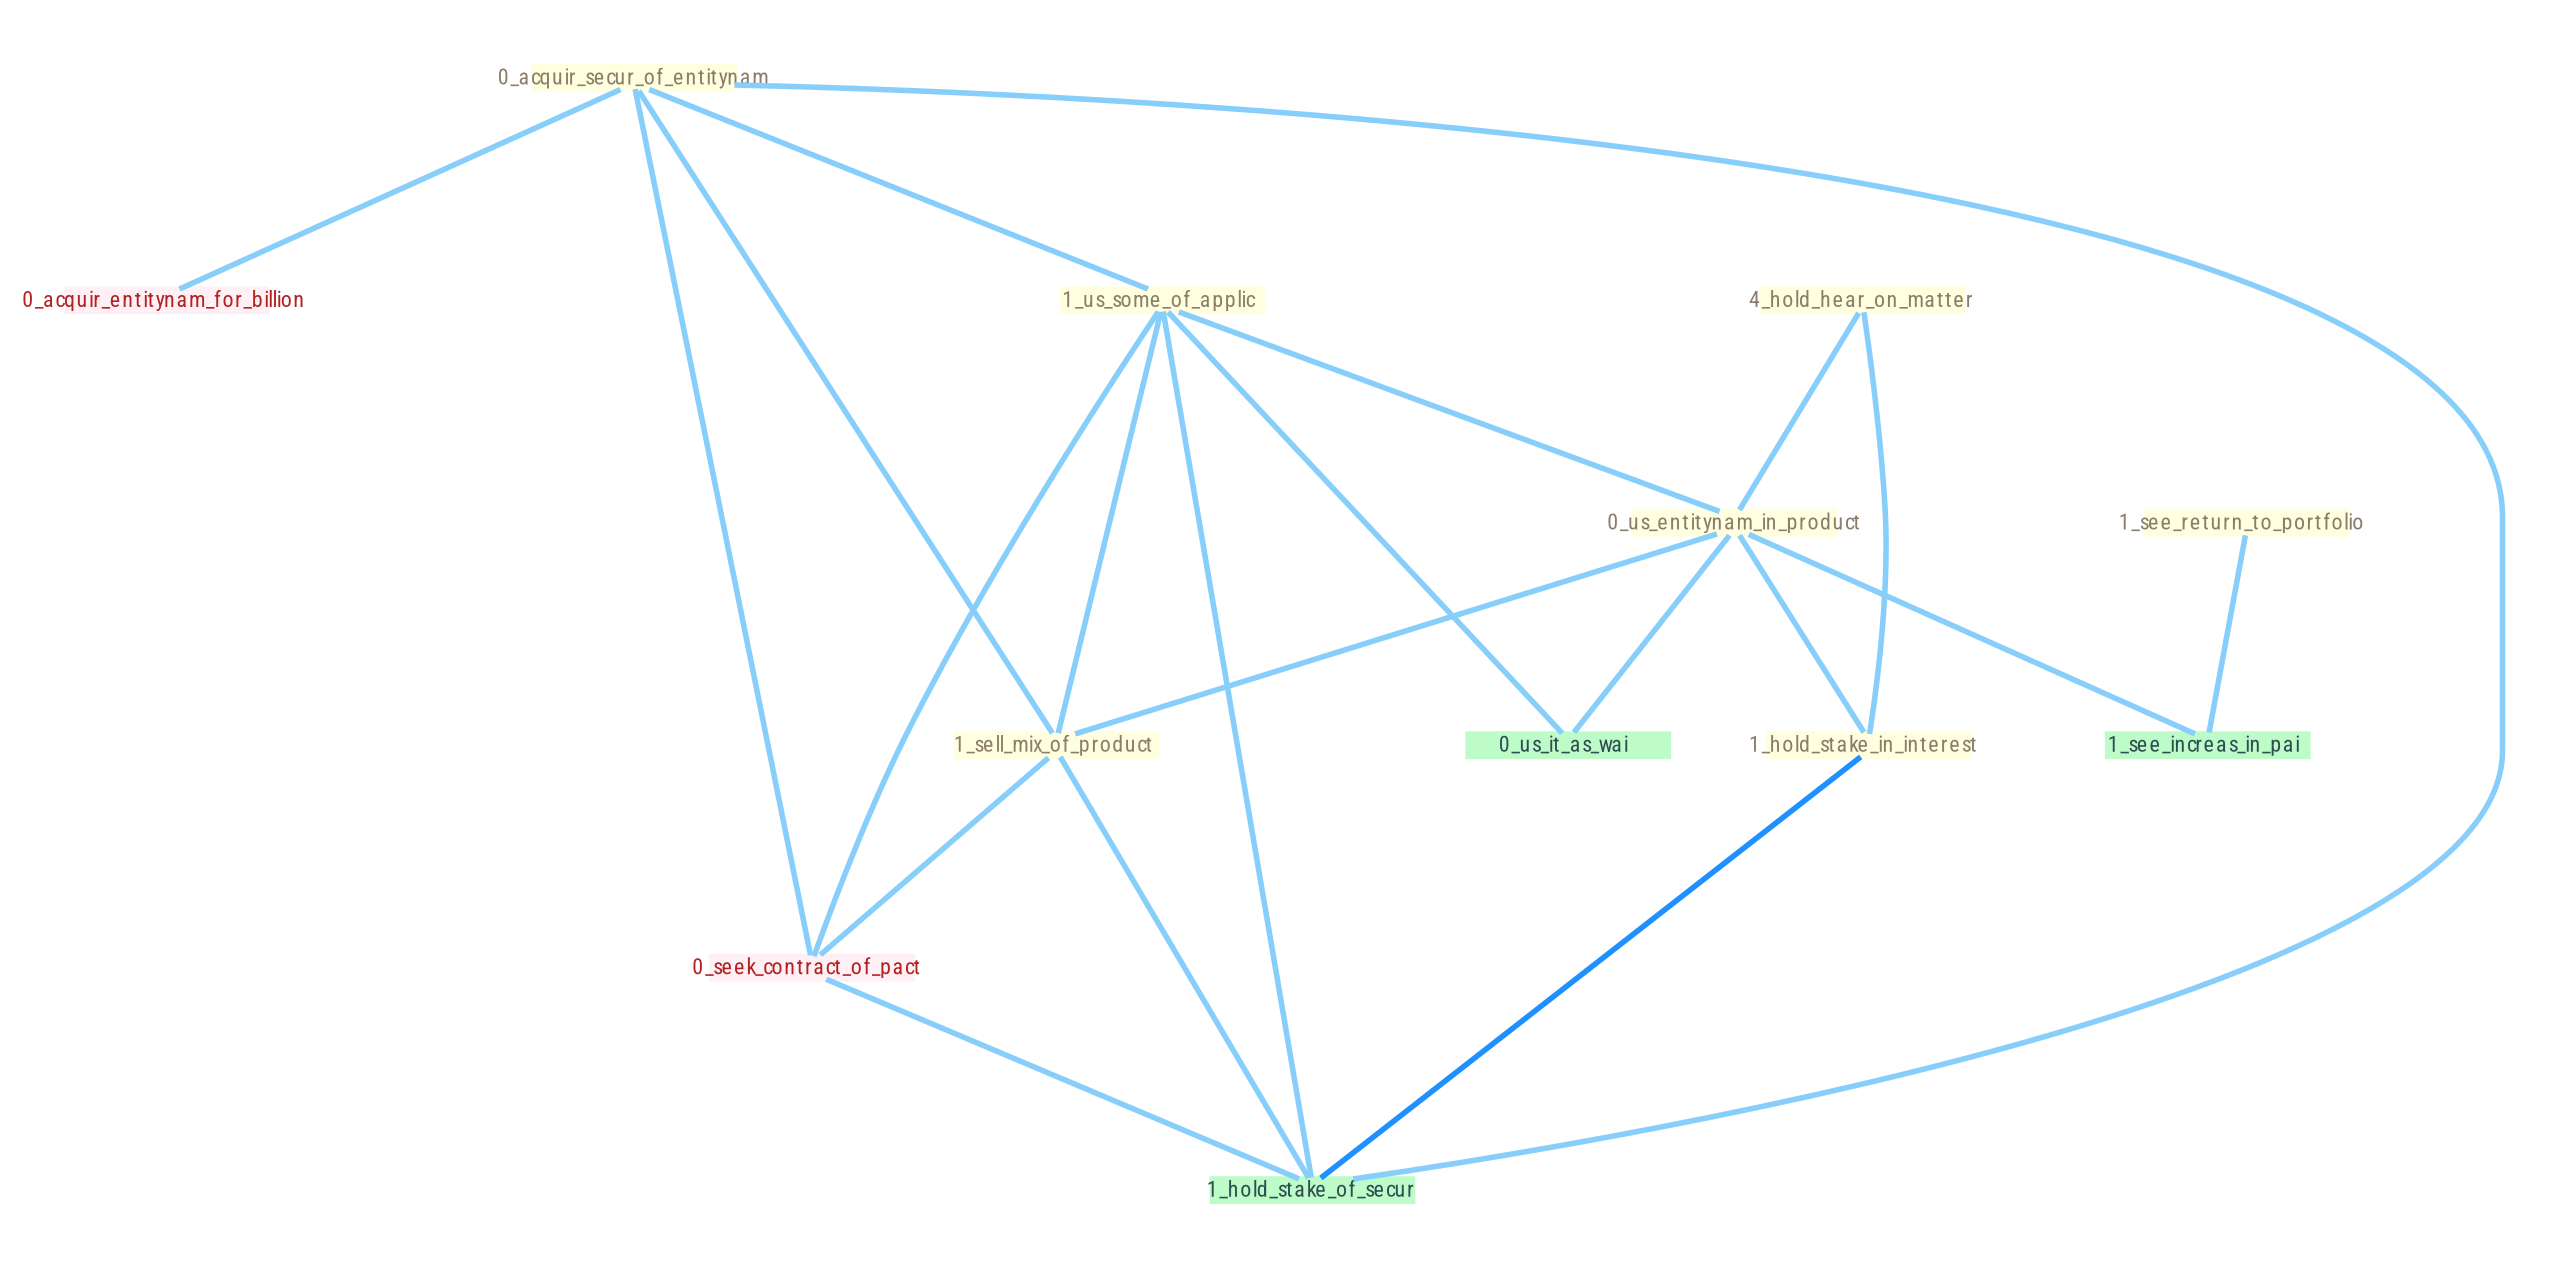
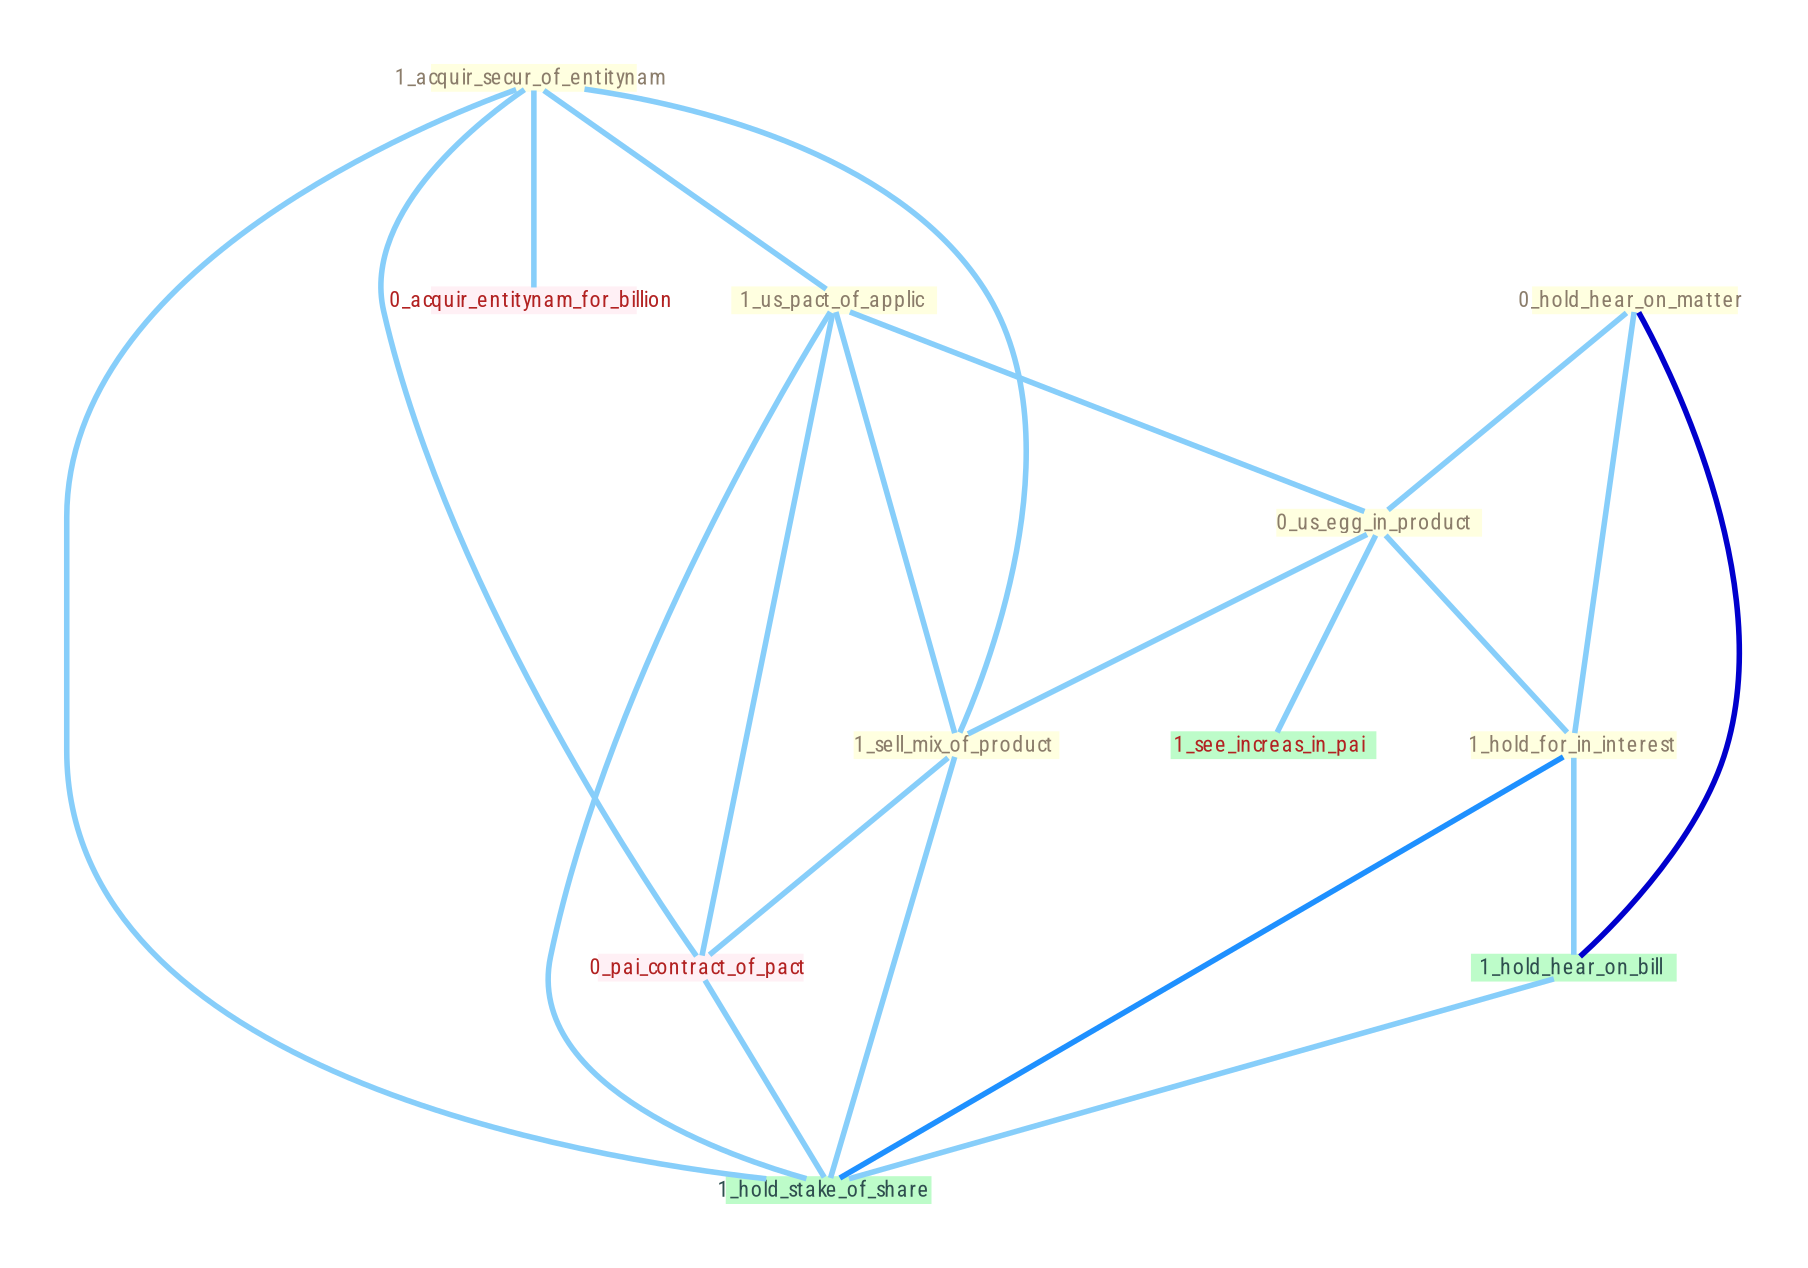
node "0_acquir_secur_of_entitynam": label "0_acquir_secur_of_entitynam" -> "1_acquir_secur_of_entitynam"
node "1_us_some_of_applic": label "1_us_some_of_applic" -> "1_us_pact_of_applic"
node "4_hold_hear_on_matter": label "4_hold_hear_on_matter" -> "0_hold_hear_on_matter"
node "0_us_entitynam_in_product": label "0_us_entitynam_in_product" -> "0_us_egg_in_product"
node "1_see_return_to_portfolio": removed
node "0_us_it_as_wai": removed
node "1_hold_stake_in_interest": label "1_hold_stake_in_interest" -> "1_hold_for_in_interest"
node "1_see_increas_in_pai": fontcolor #2f4f4f -> #b22222
node "0_seek_contract_of_pact": label "0_seek_contract_of_pact" -> "0_pai_contract_of_pact"
node "1_hold_hear_on_bill": added
node "1_hold_stake_of_secur": label "1_hold_stake_of_secur" -> "1_hold_stake_of_share"
